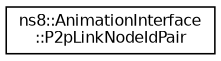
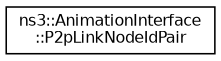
node "ns8::AnimationInterface ::P2pLinkNodeIdPair": label "ns8::AnimationInterface ::P2pLinkNodeIdPair" -> "ns3::AnimationInterface ::P2pLinkNodeIdPair"
